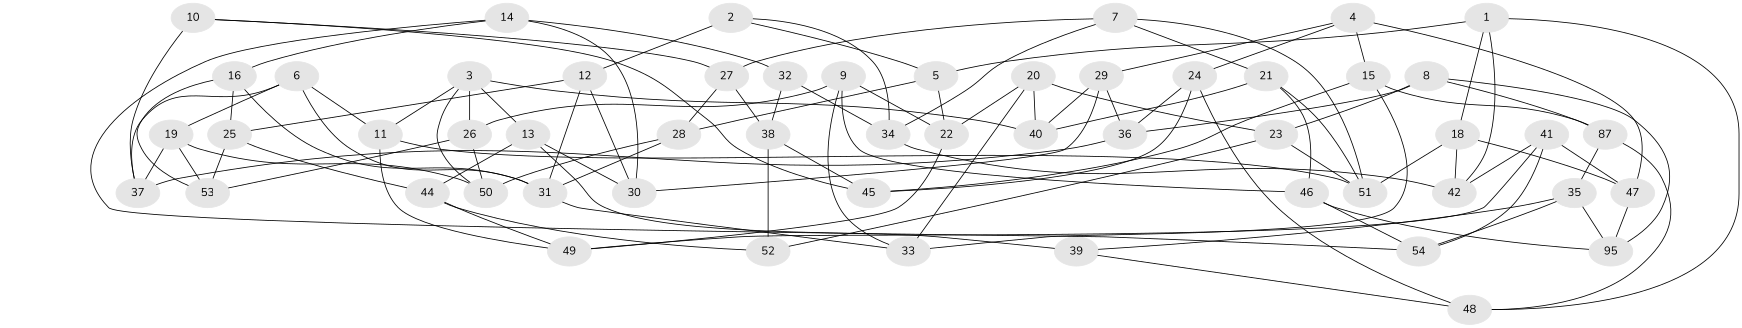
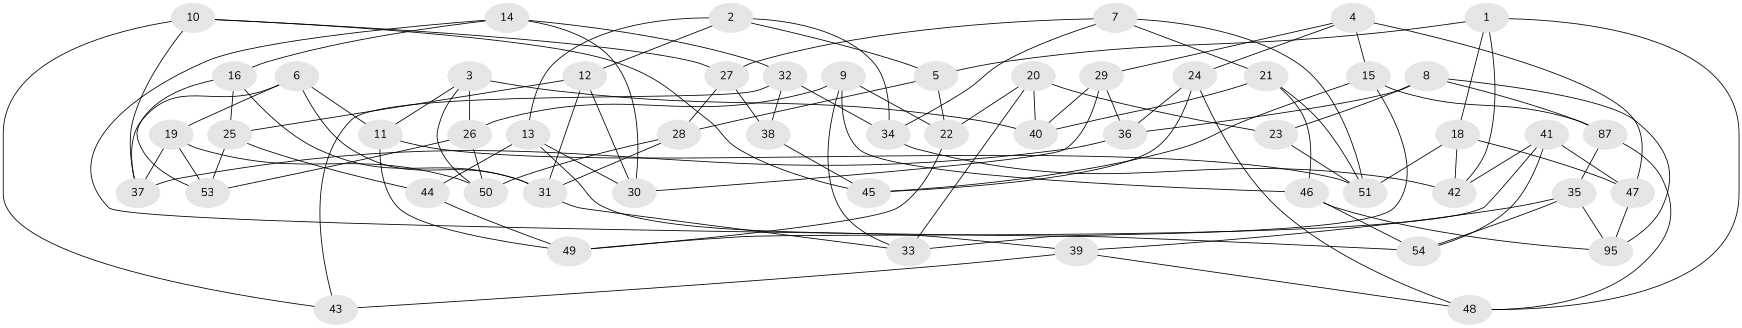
edge "3" -- "13": now "2" -- "13"
node "52": removed
node "43": added
